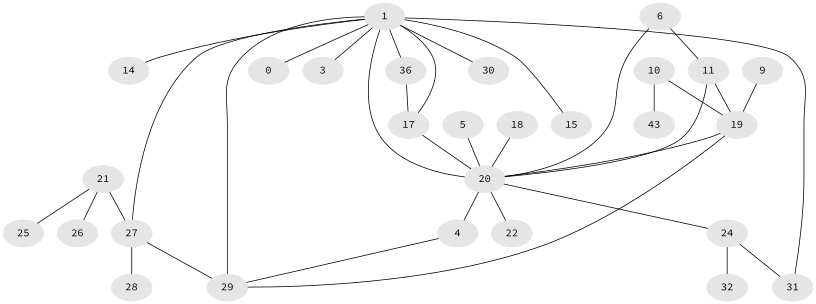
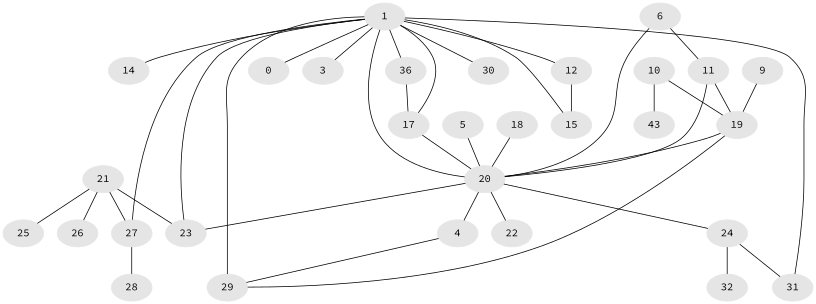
node "12": added
node "23": added
edge "27" -- "29": removed
